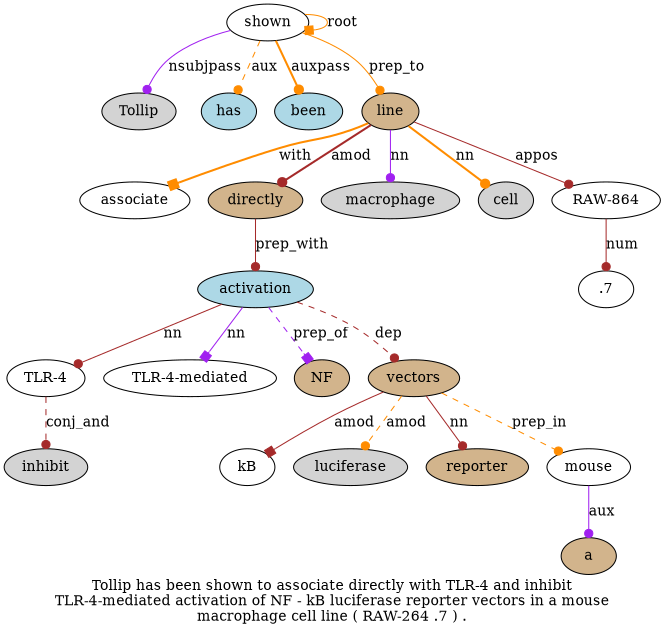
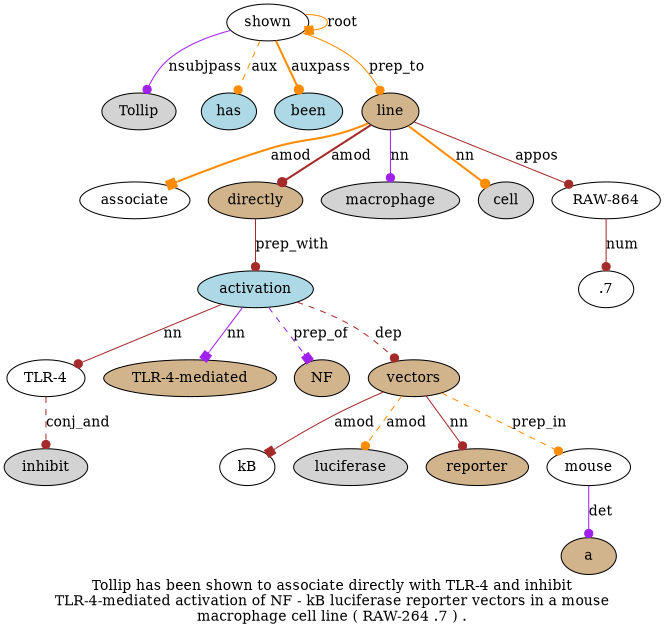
edge "line" -> "associate": label "with" -> "amod"
node "TLR-4-mediated": fillcolor white -> tan
edge "mouse" -> "a": label "aux" -> "det"
